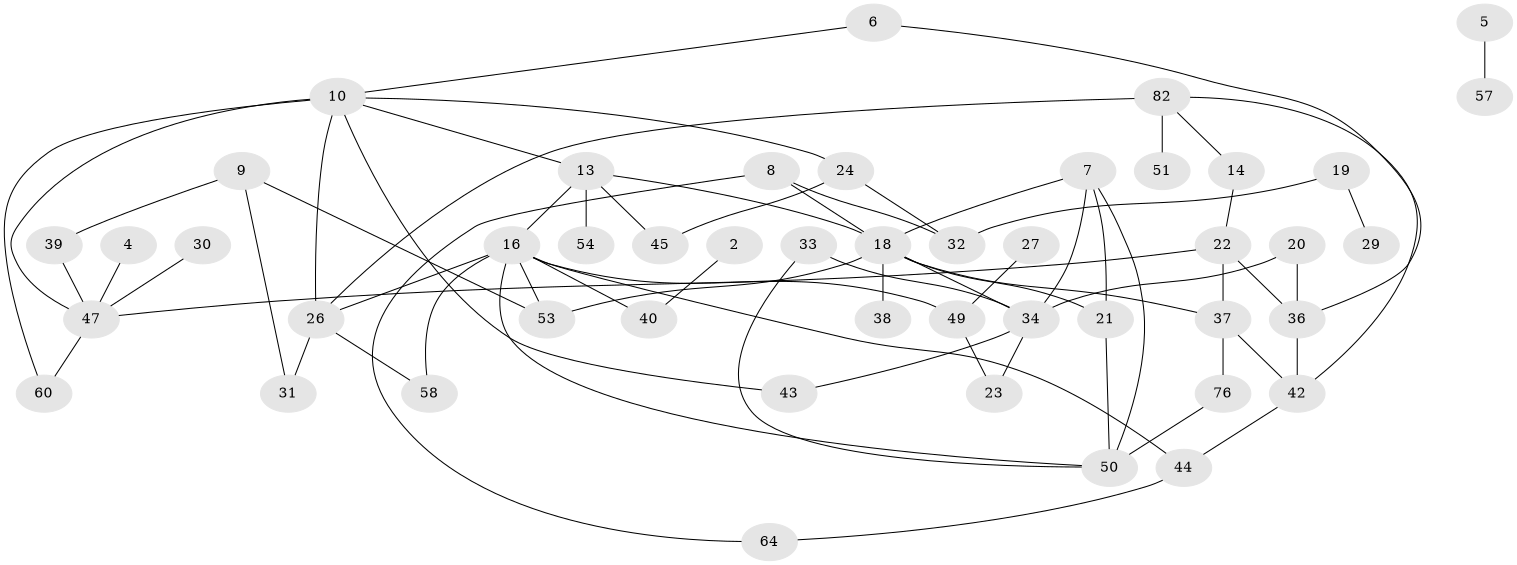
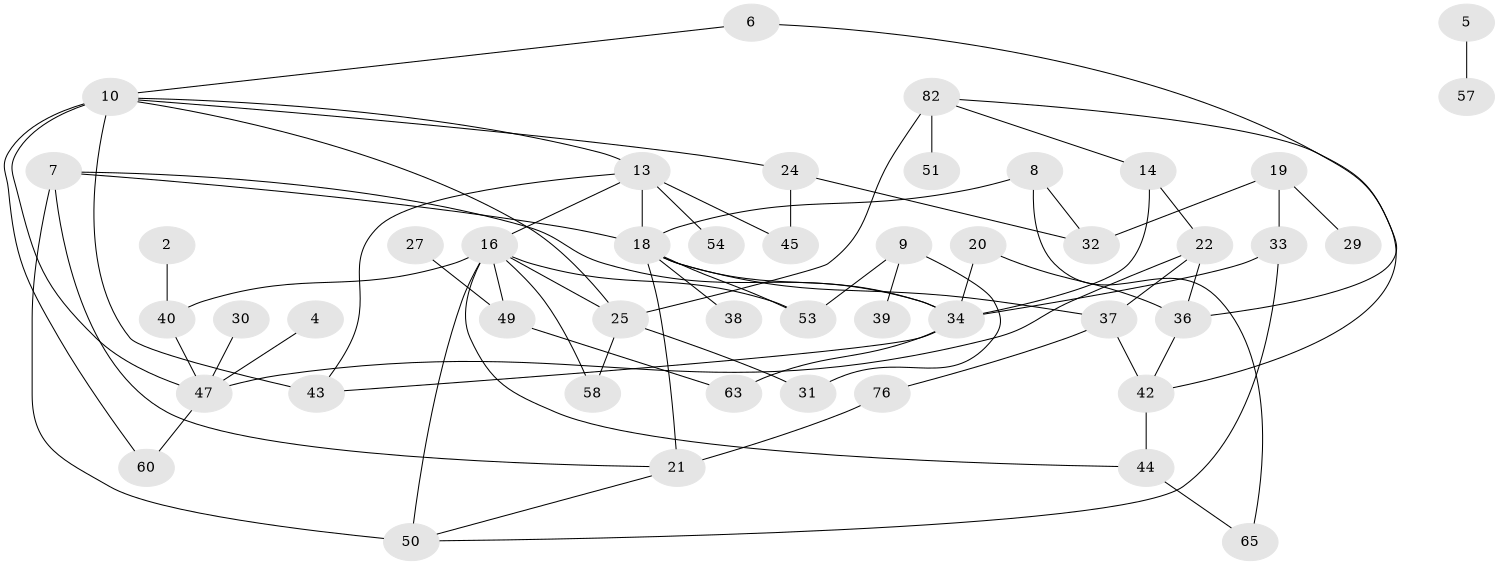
edge "19" -- "33": added
edge "13" -- "43": added
edge "14" -- "34": added
edge "39" -- "47": now "40" -- "47"
node "26": label "26" -> "25"
node "23": label "23" -> "63"
edge "76" -- "50": now "76" -- "21"
node "64": label "64" -> "65"
